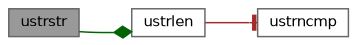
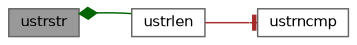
edge "ustrstr" -> "ustrlen": reversed
